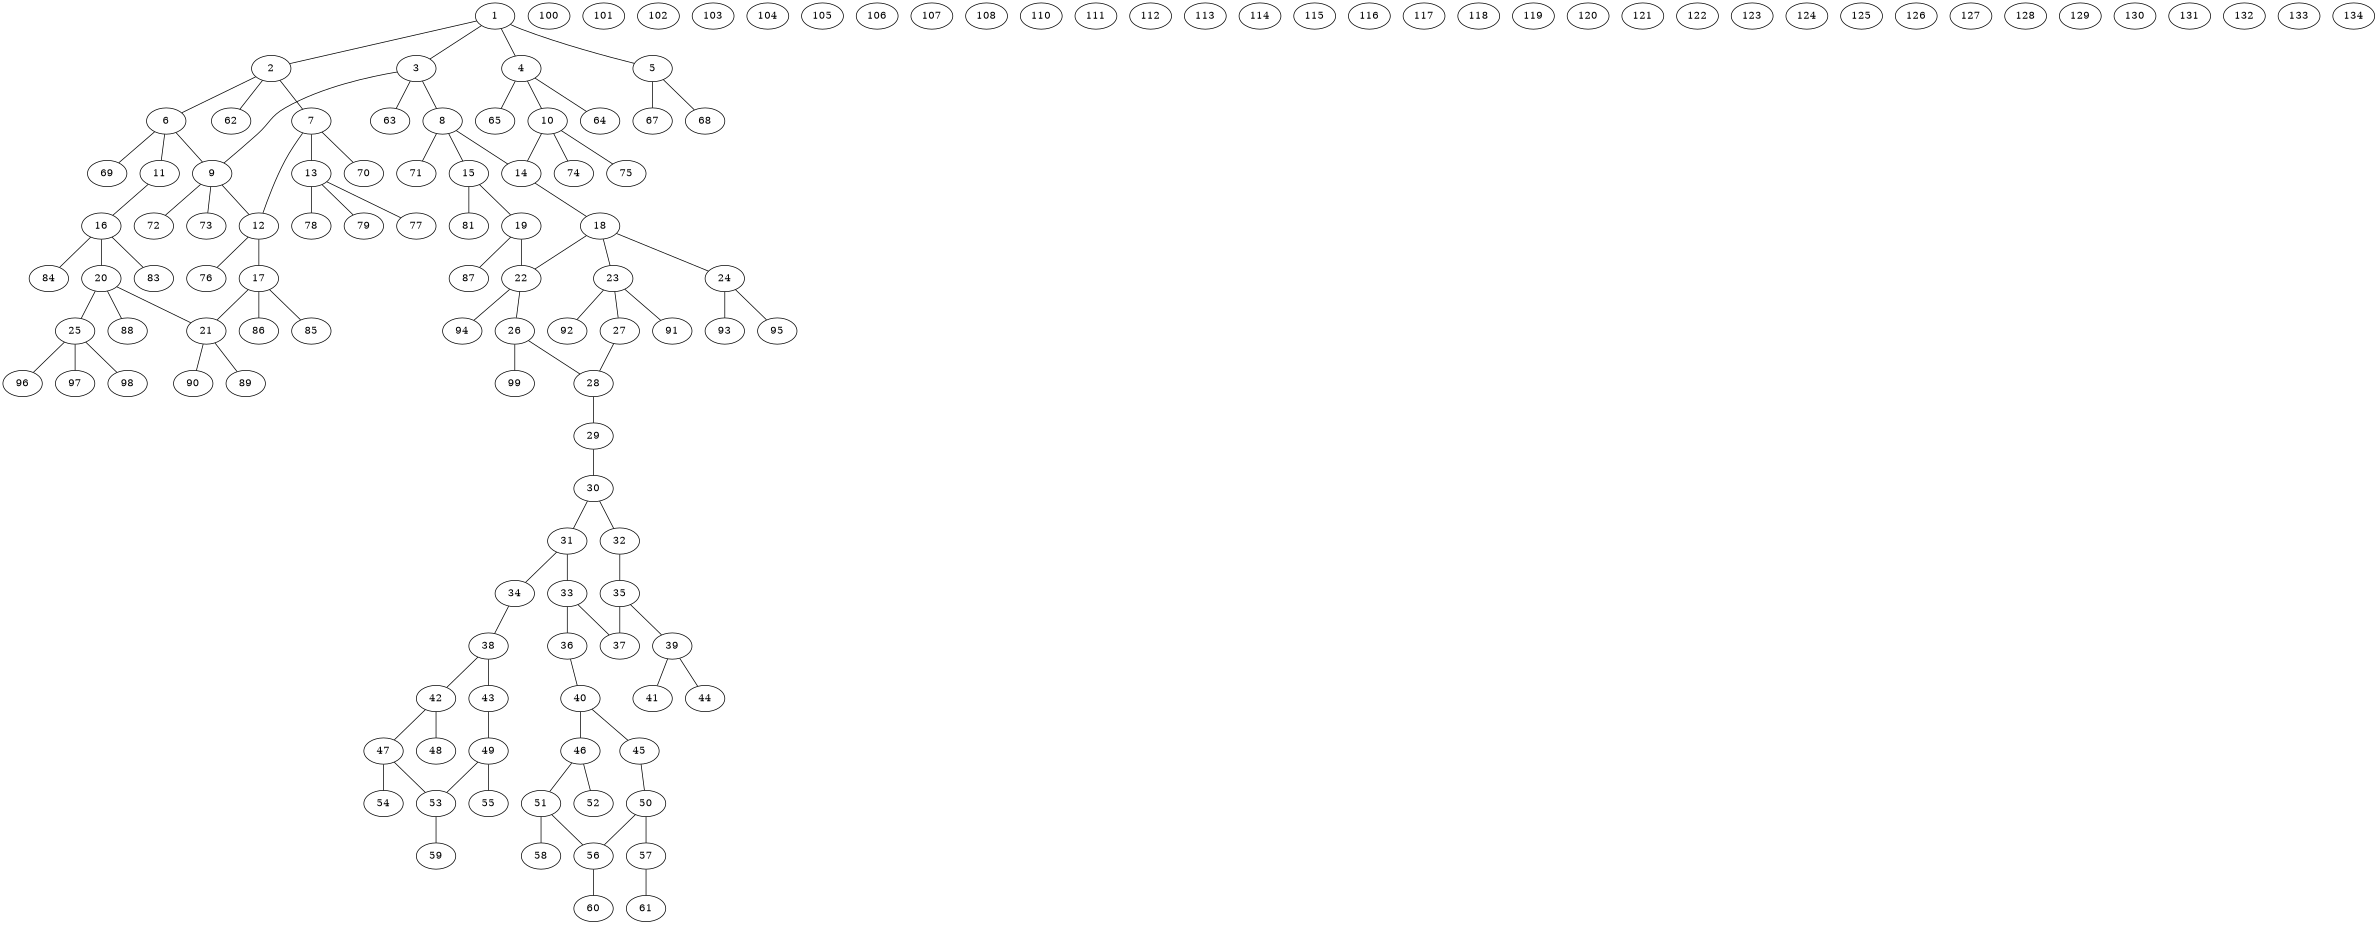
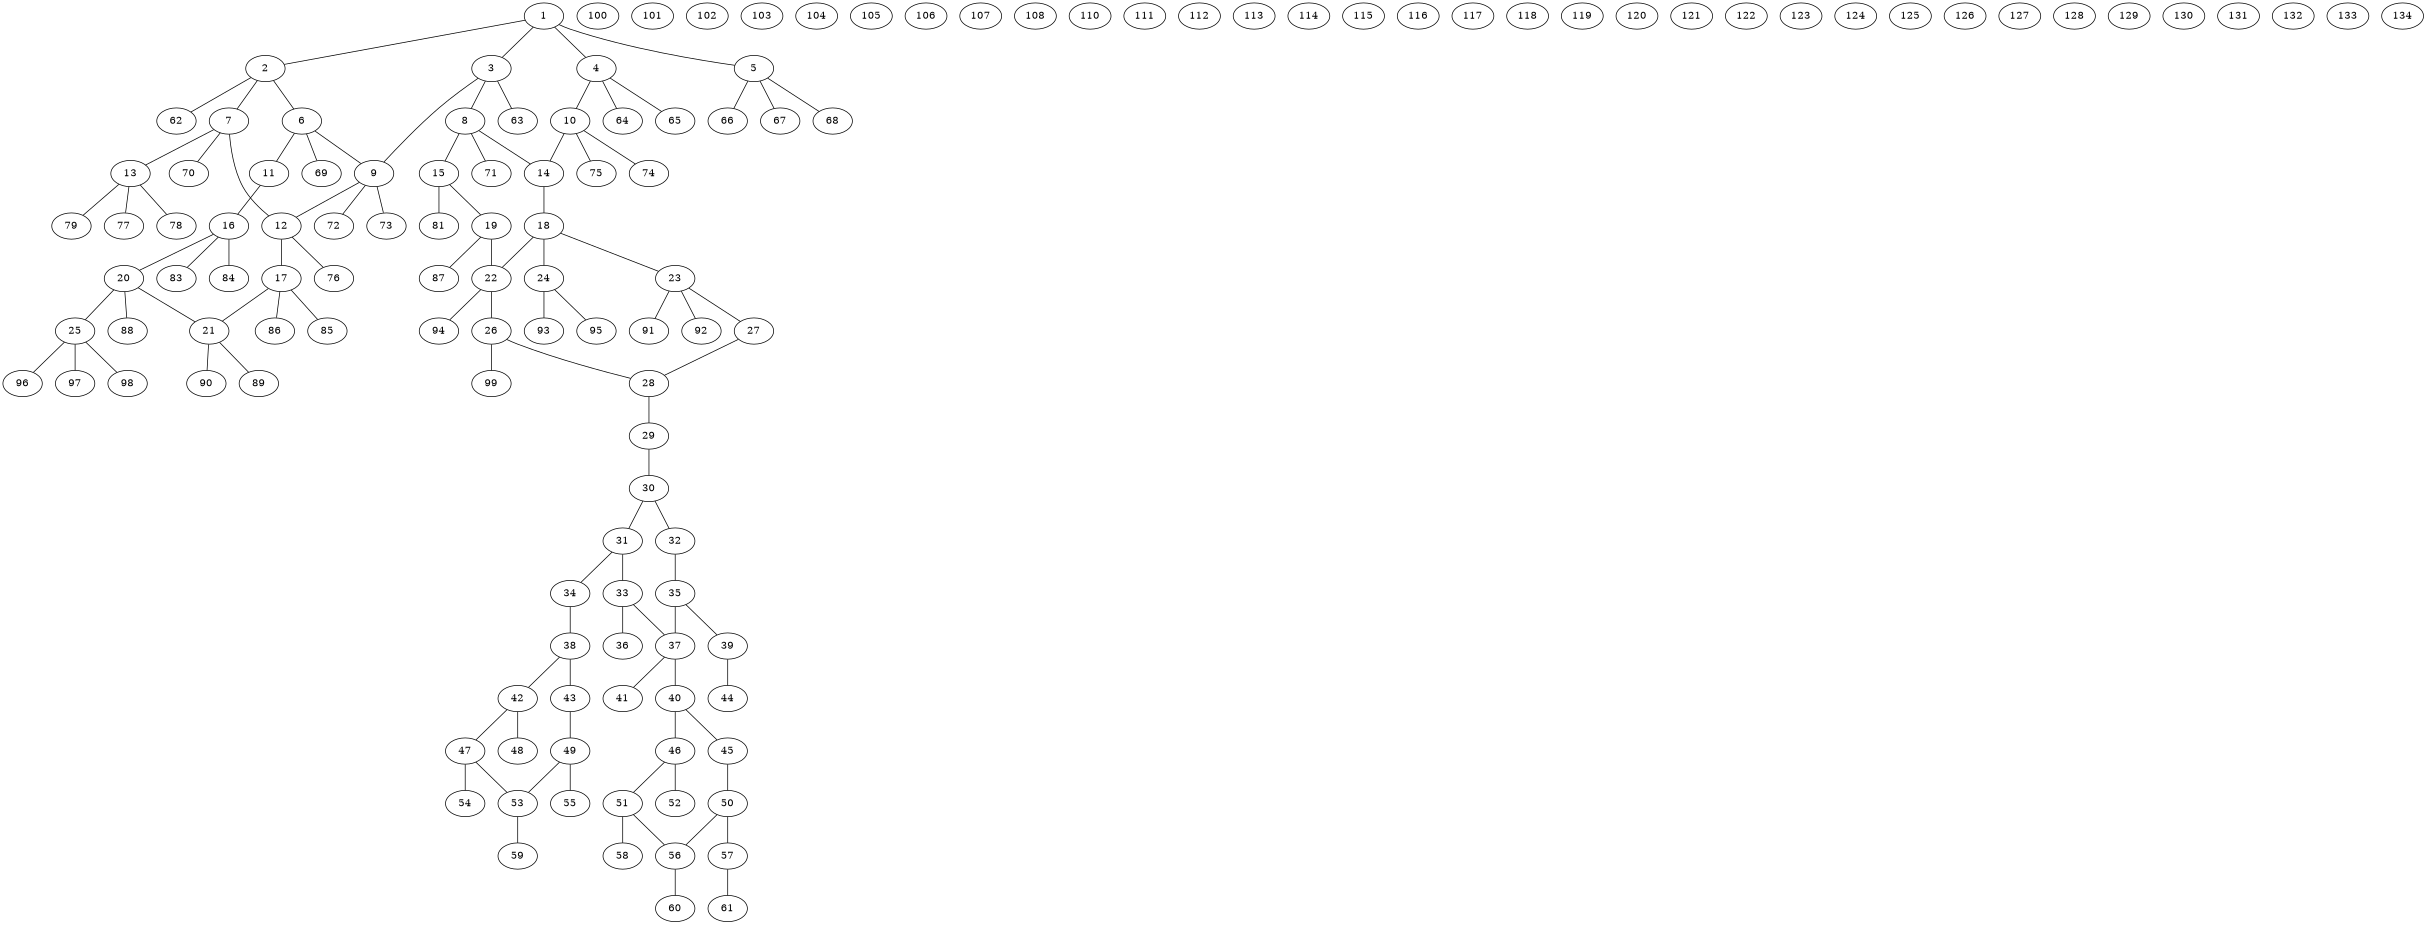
node "66": added
edge "36" -- "40": now "37" -- "40"
edge "39" -- "41": now "37" -- "41"
